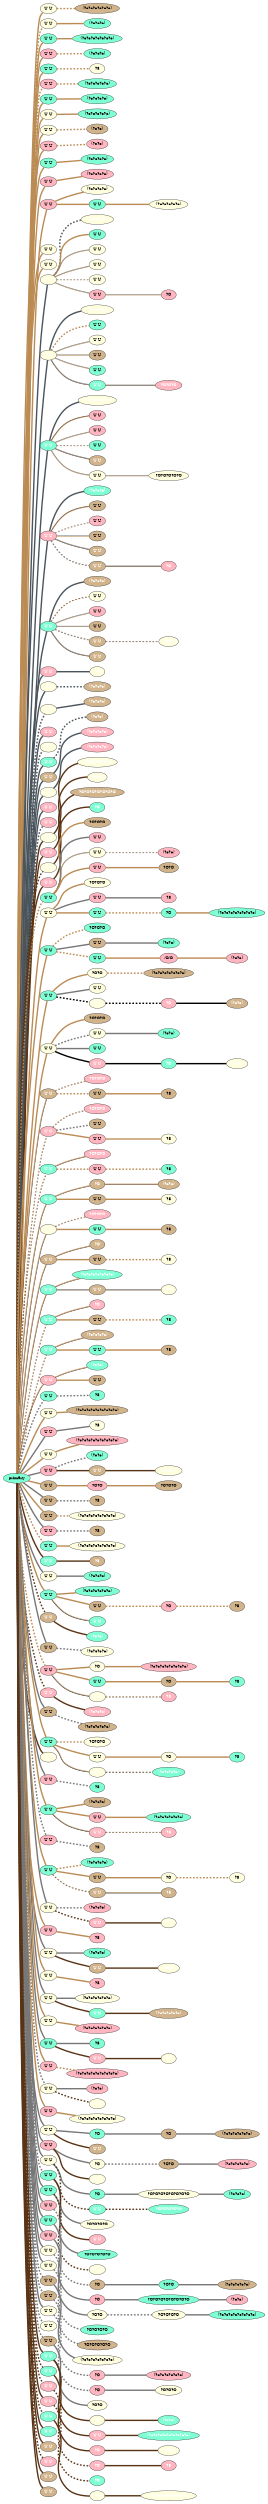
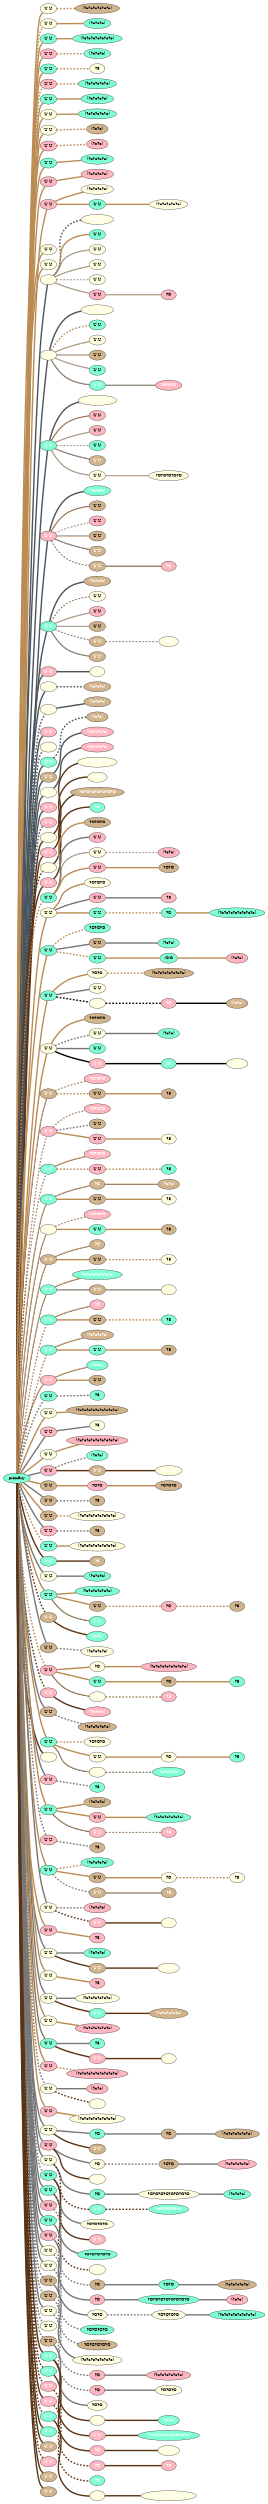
node "/O/O": fillcolor lightpink -> aquamarine
